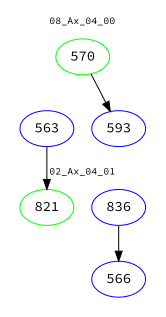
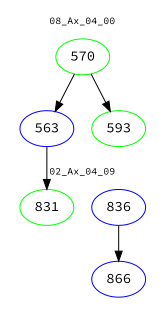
edge "570" -> "563": added
node "593": color blue -> green
cluster "02_Ax_04_01": label "02_Ax_04_01" -> "02_Ax_04_09"
node "821": label "821" -> "831"
node "566": label "566" -> "866"
